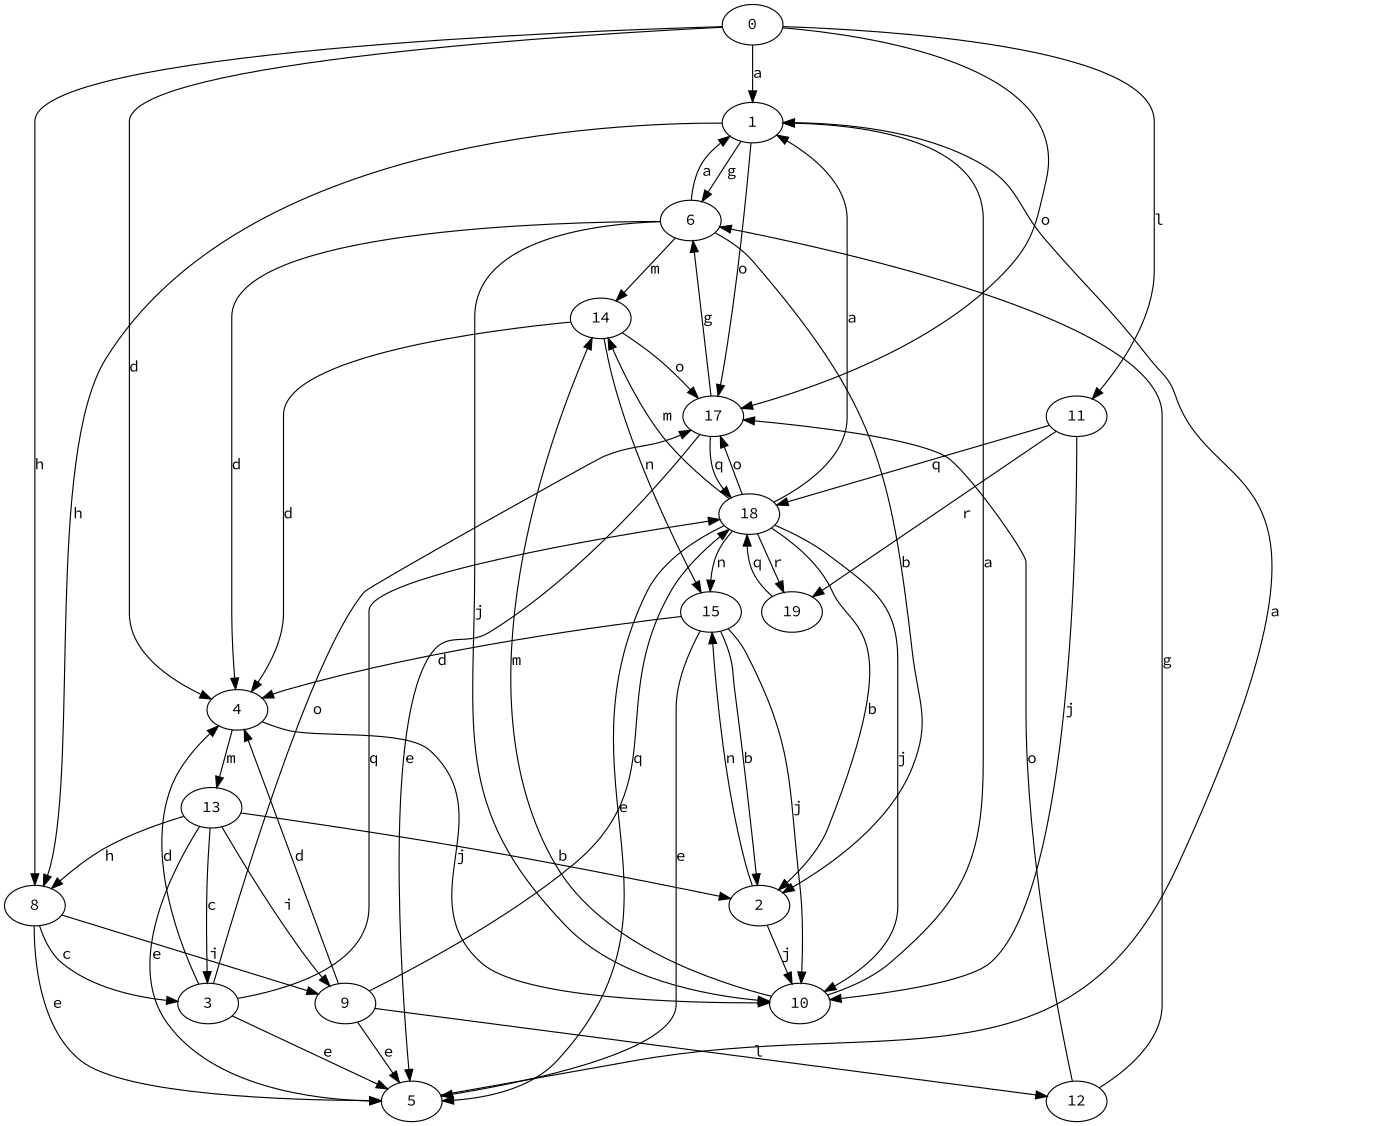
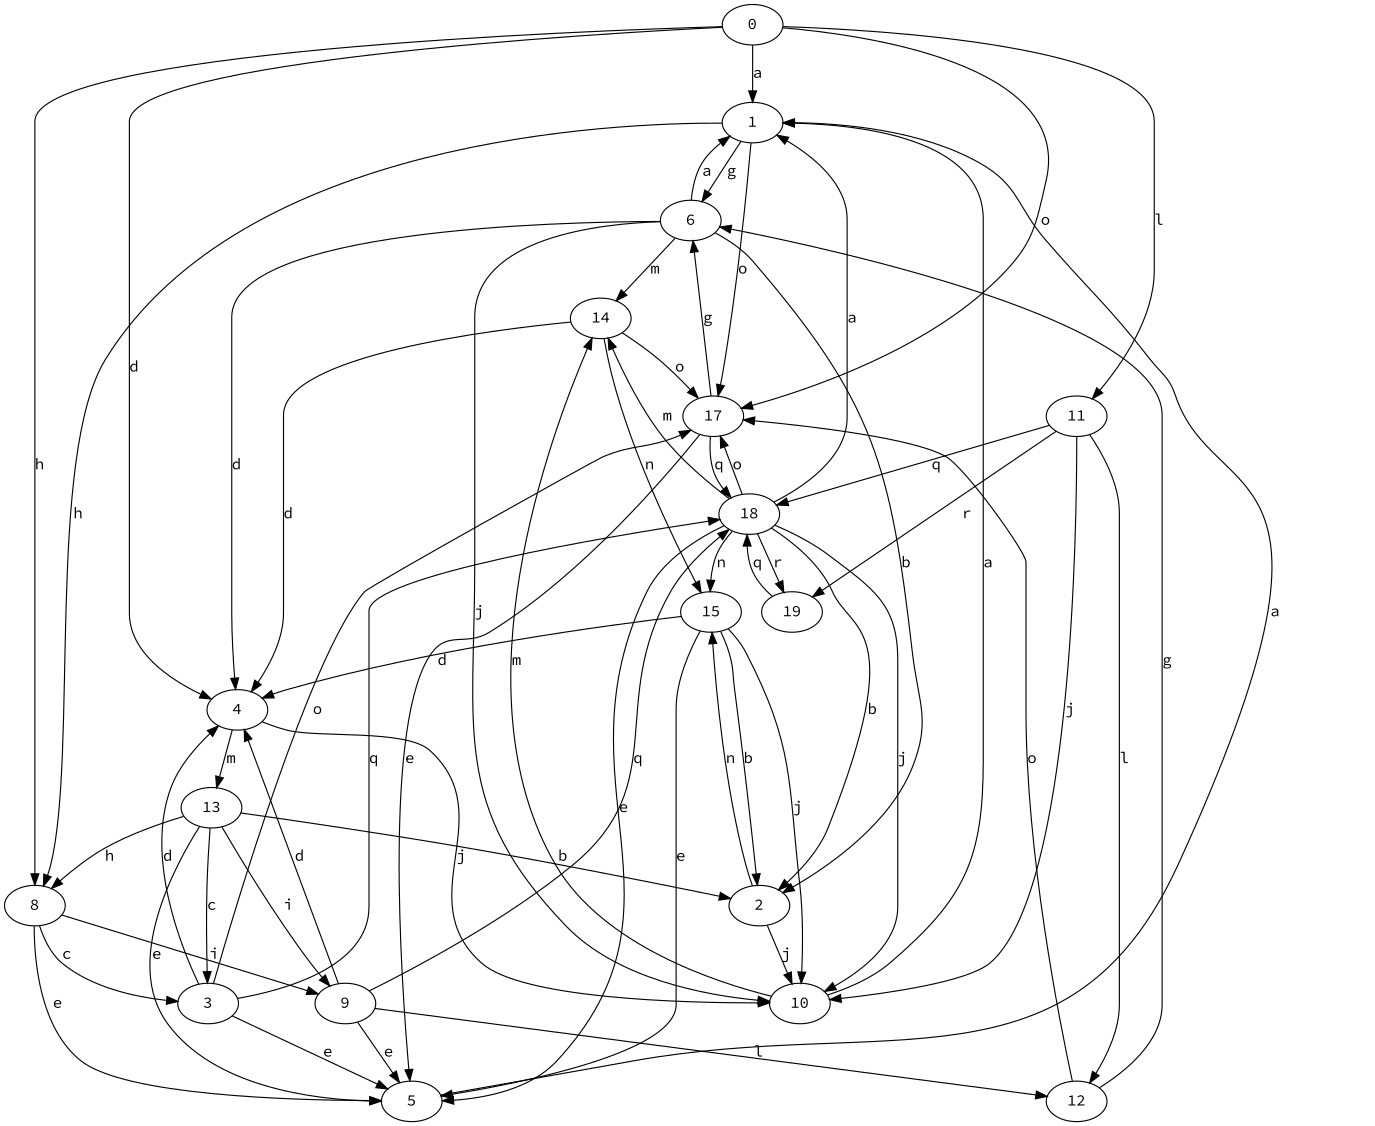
edge "11" -> "12": added, label "l"
